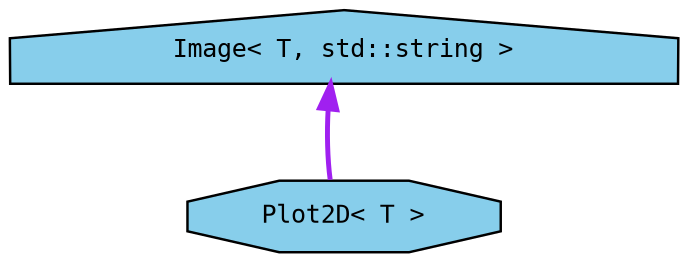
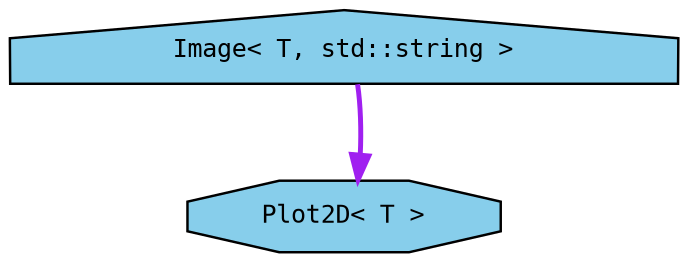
edge "Plot2D< T >" -> "Image< T, std::string >": reversed
